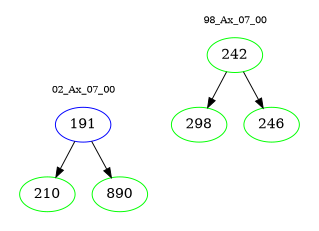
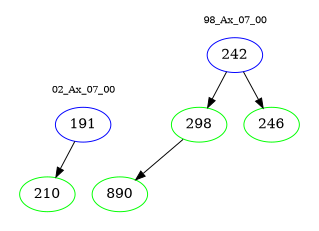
node "242": color green -> blue
edge "191" -> "890": now "298" -> "890"
